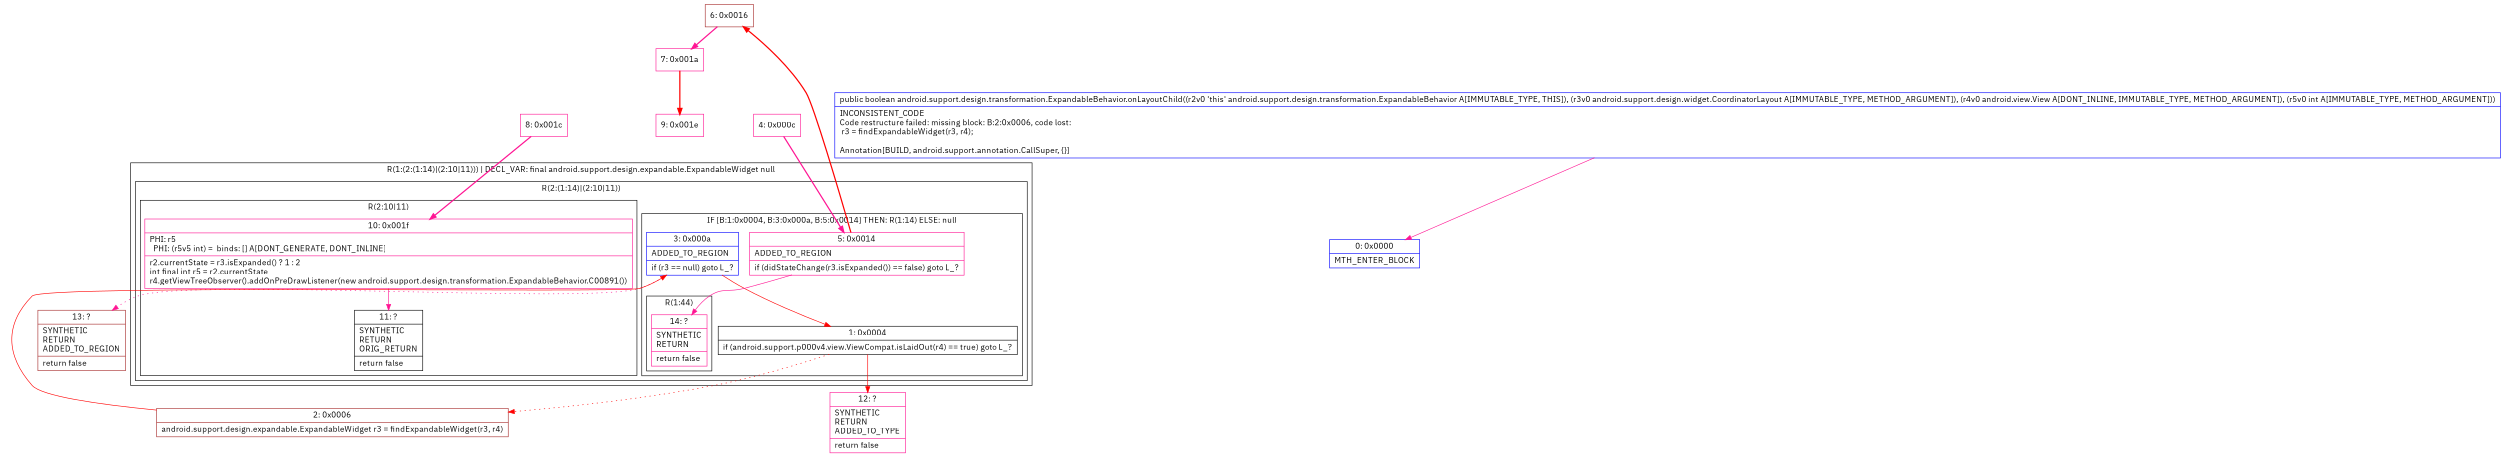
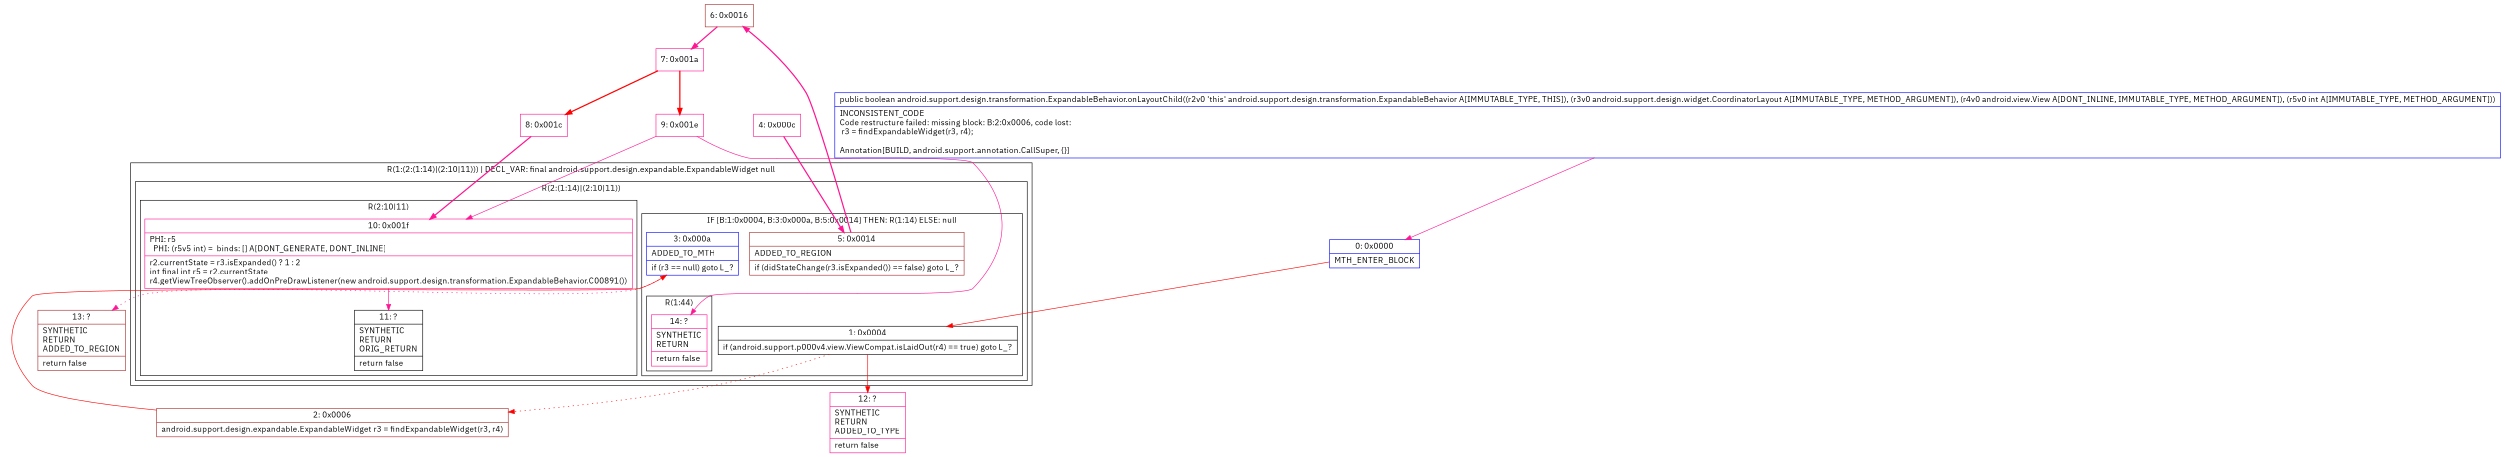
edge "7: 0x001a" -> "8: 0x001c": added
edge "5: 0x0014" -> "6: 0x0016": color red -> deeppink
edge "9: 0x001e" -> "10: 0x001f": added
node "3: 0x000a": text "ADDED_TO_REGION" -> "ADDED_TO_MTH"
node "5: 0x0014": color deeppink -> brown
edge "5: 0x0014" -> "14: ?": now "9: 0x001e" -> "14: ?"
edge "3: 0x000a" -> "1: 0x0004": now "0: 0x0000" -> "1: 0x0004"
